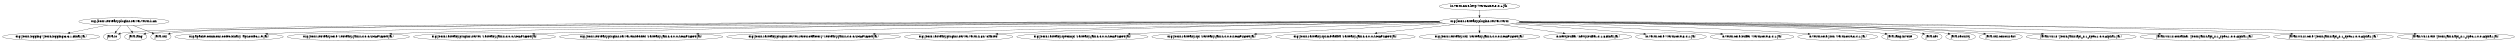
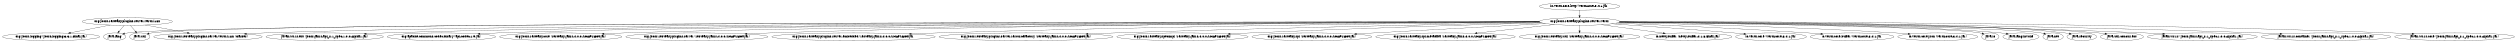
edge "org.jboss.resteasy.plugins.server.vertx.i18n" -> "java.io": now "org.jboss.resteasy.plugins.server.vertx.i18n" -> "org.jboss.resteasy.plugins.server.vertx.i18n (classes)"
